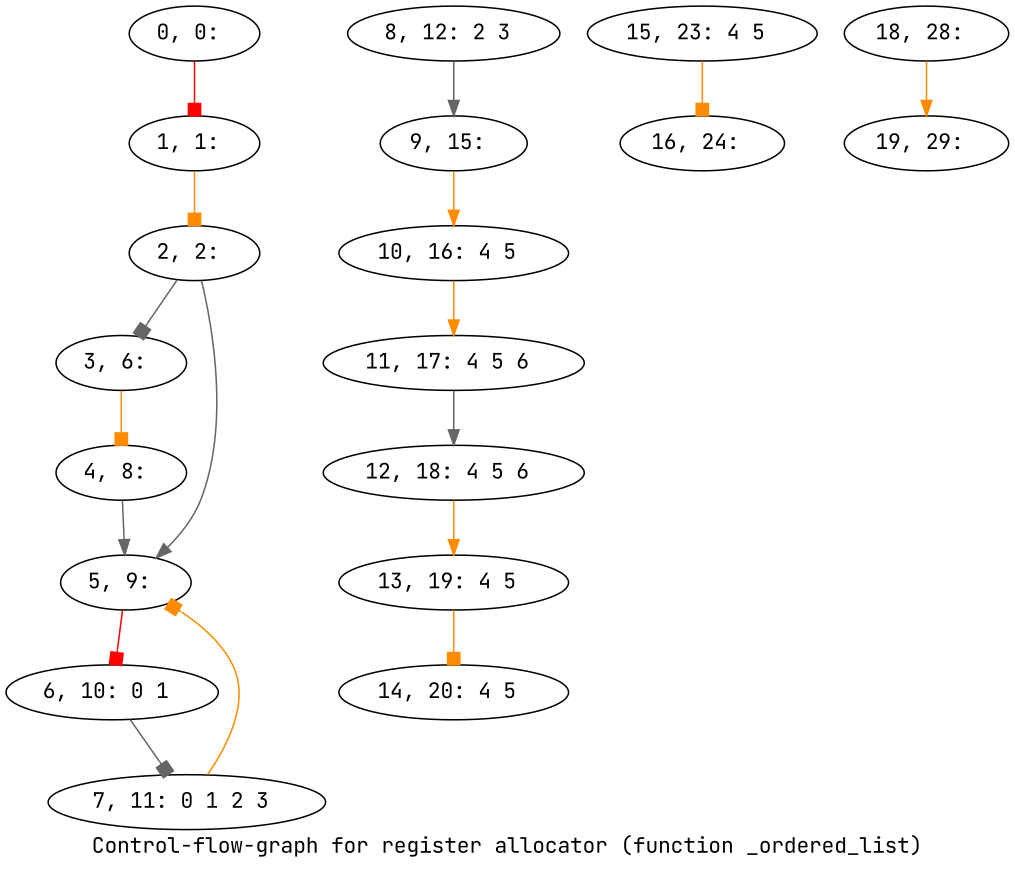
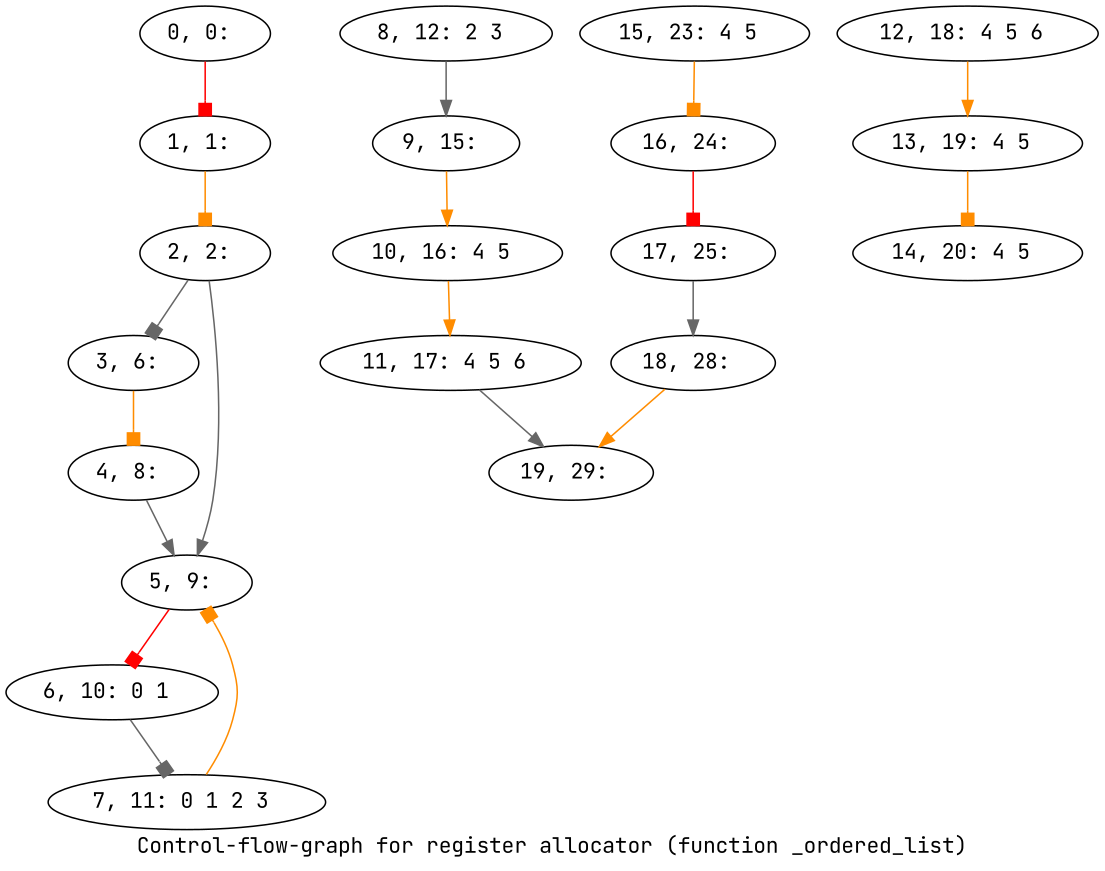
node "17, 25:": added
edge "11, 17: 4 5 6" -> "12, 18: 4 5 6": now "11, 17: 4 5 6" -> "19, 29:"
